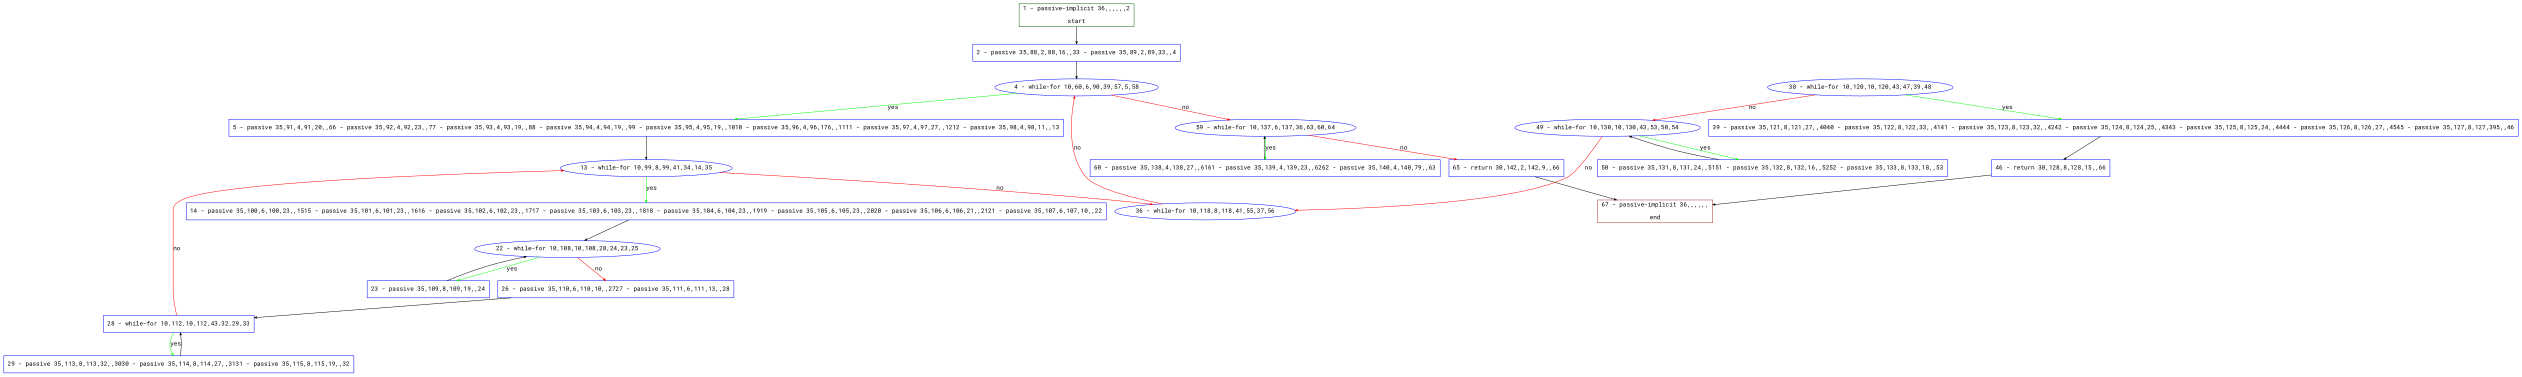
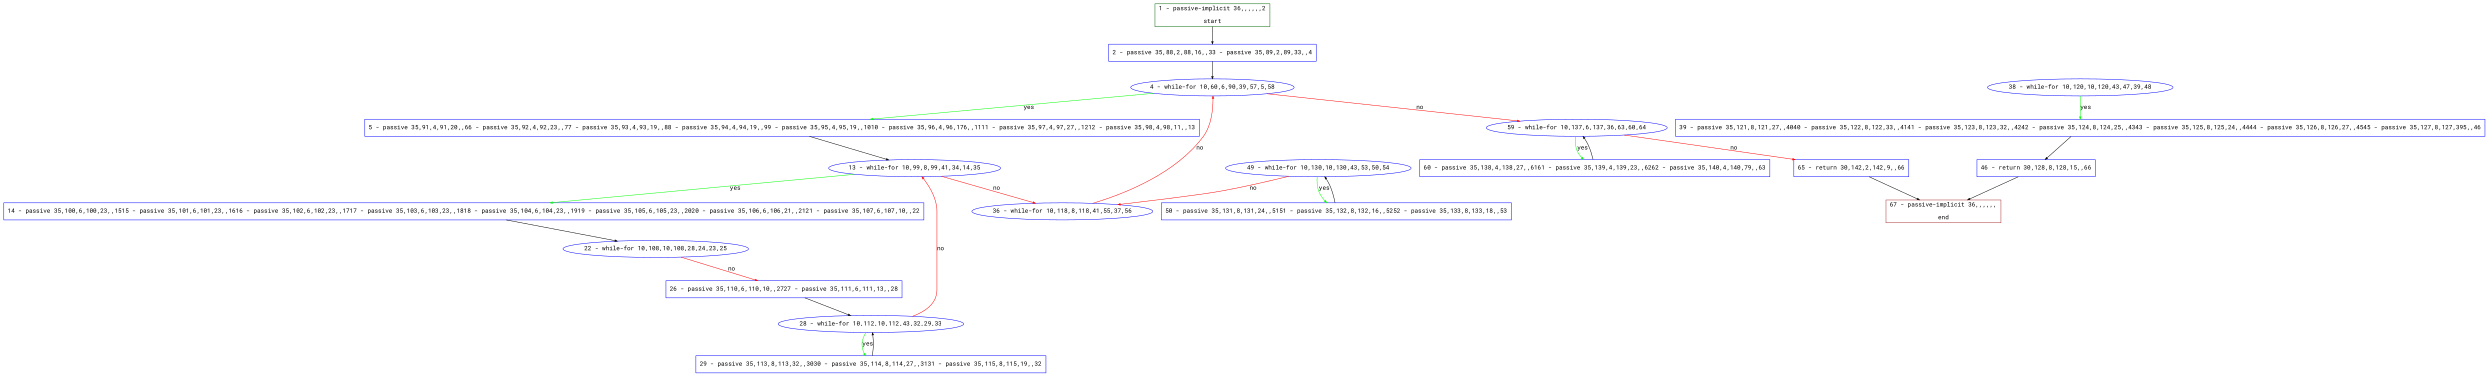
edge "38 - while-for 10,120,10,120,43,47,39,48" -> "49 - while-for 10,130,10,130,43,53,50,54": removed, label "no"
node "23 - passive 35,109,8,109,19,,24": removed
node "28 - while-for 10,112,10,112,43,32,29,33": shape box -> ellipse
